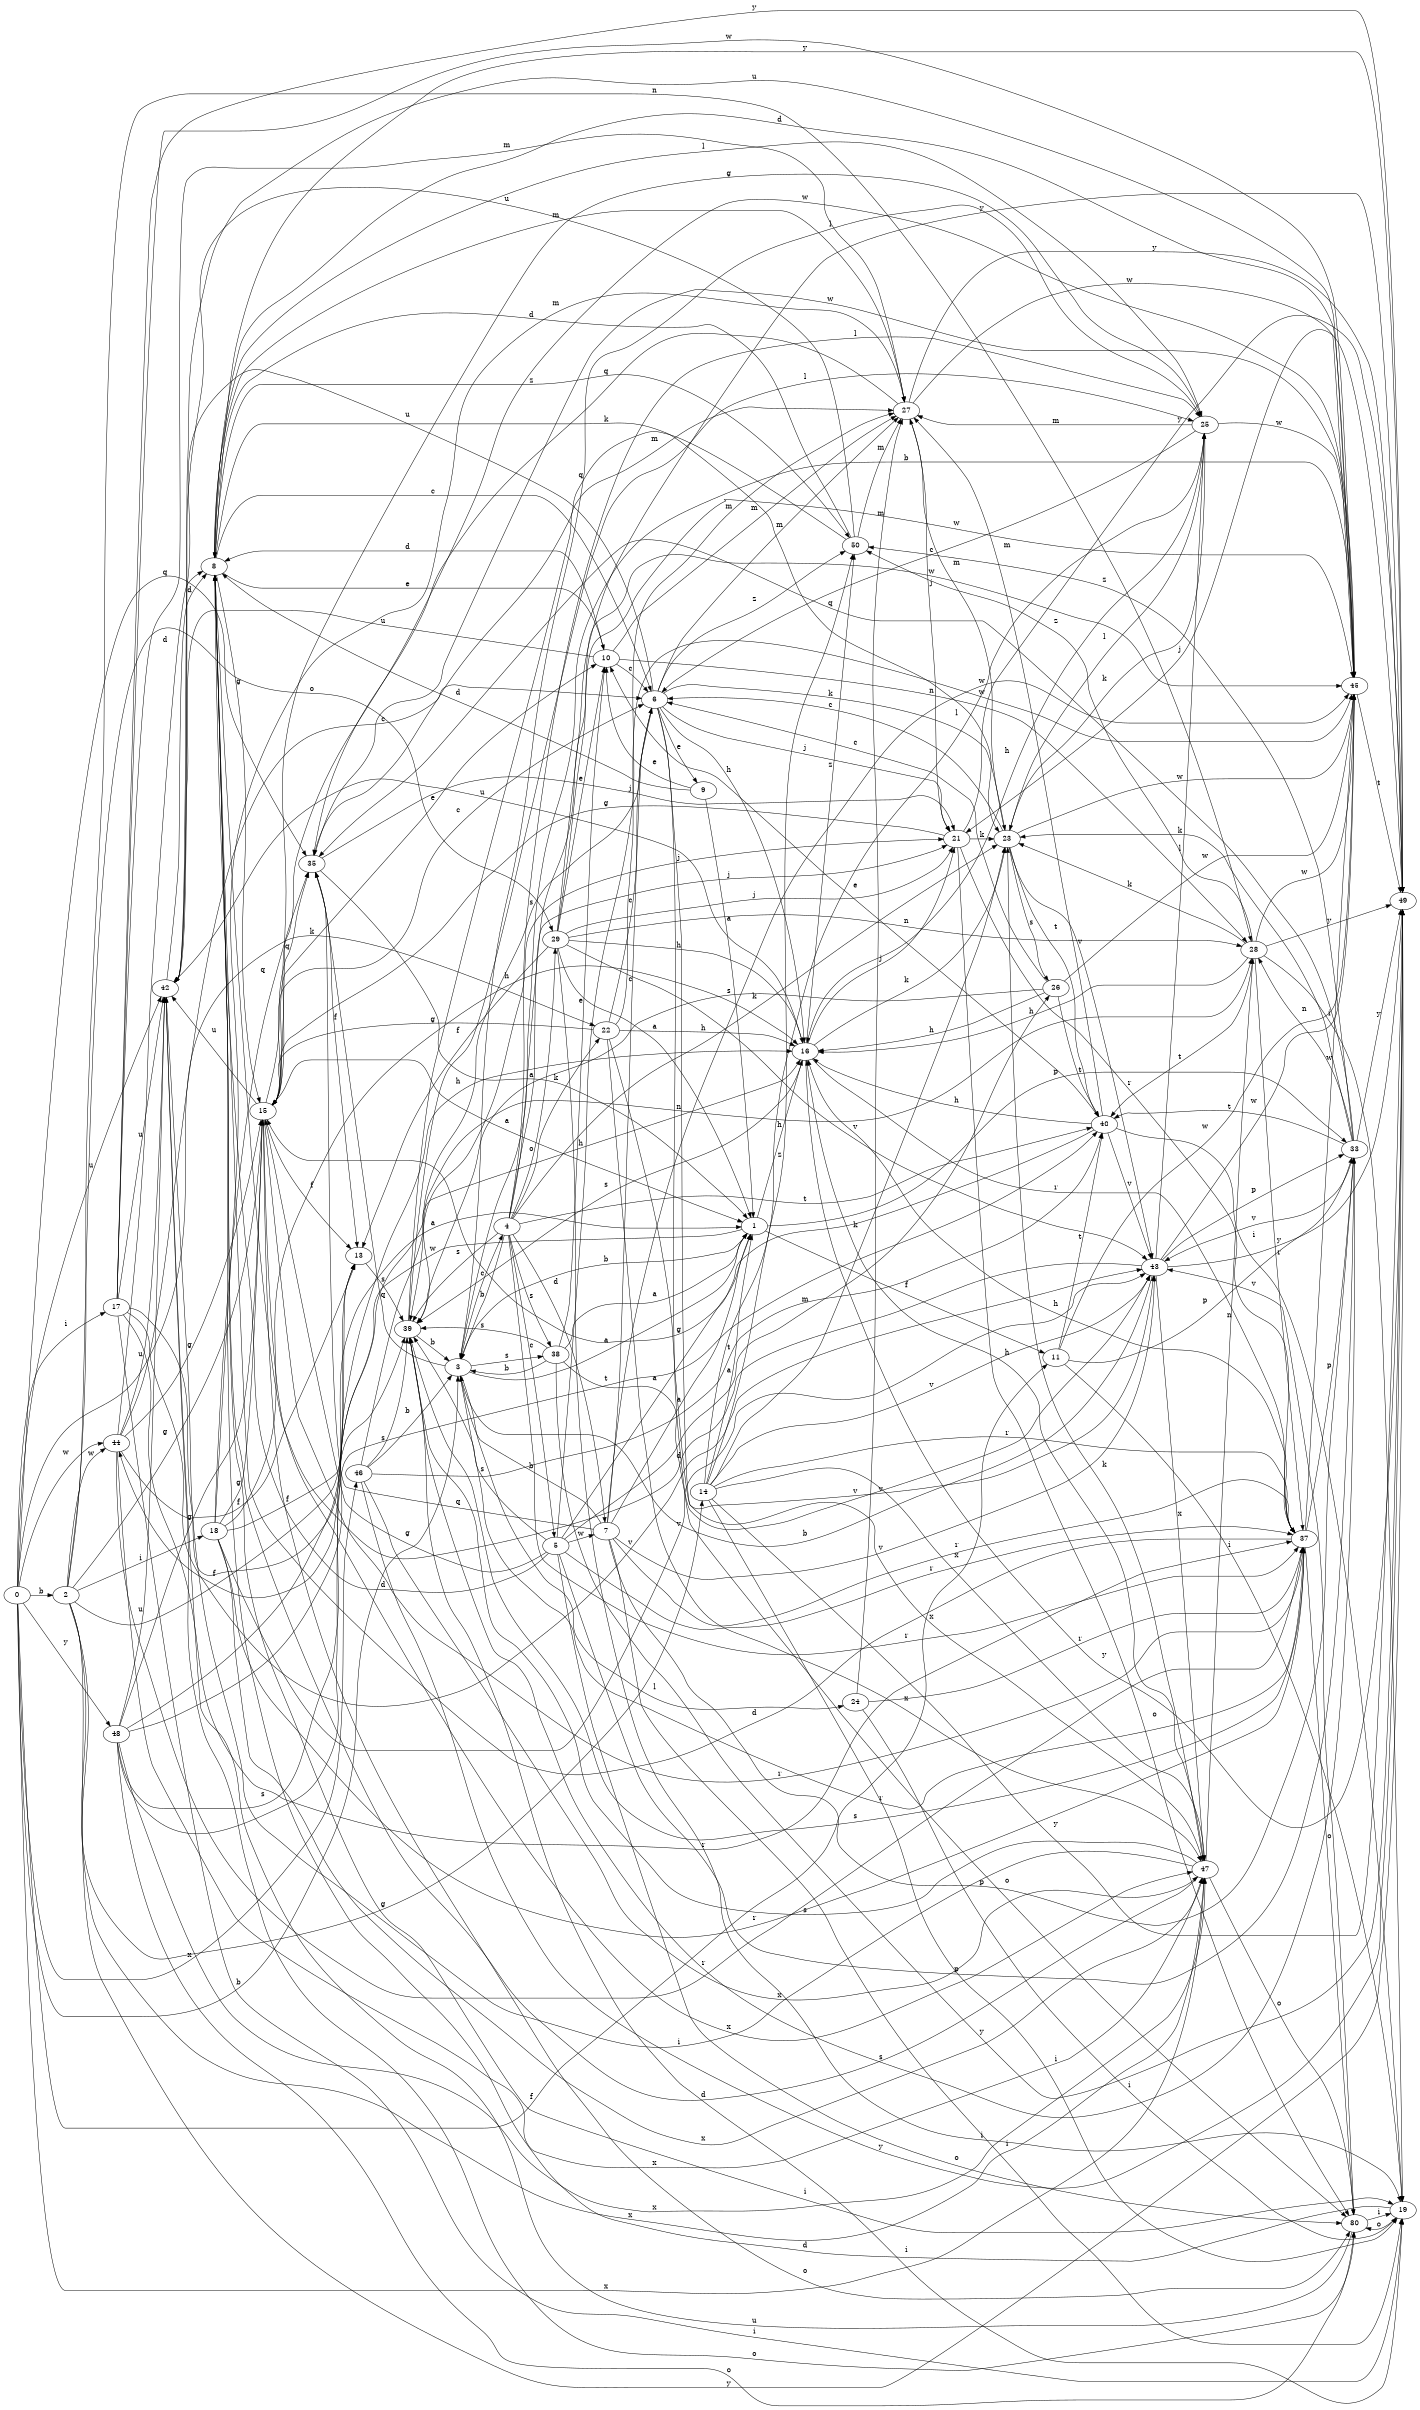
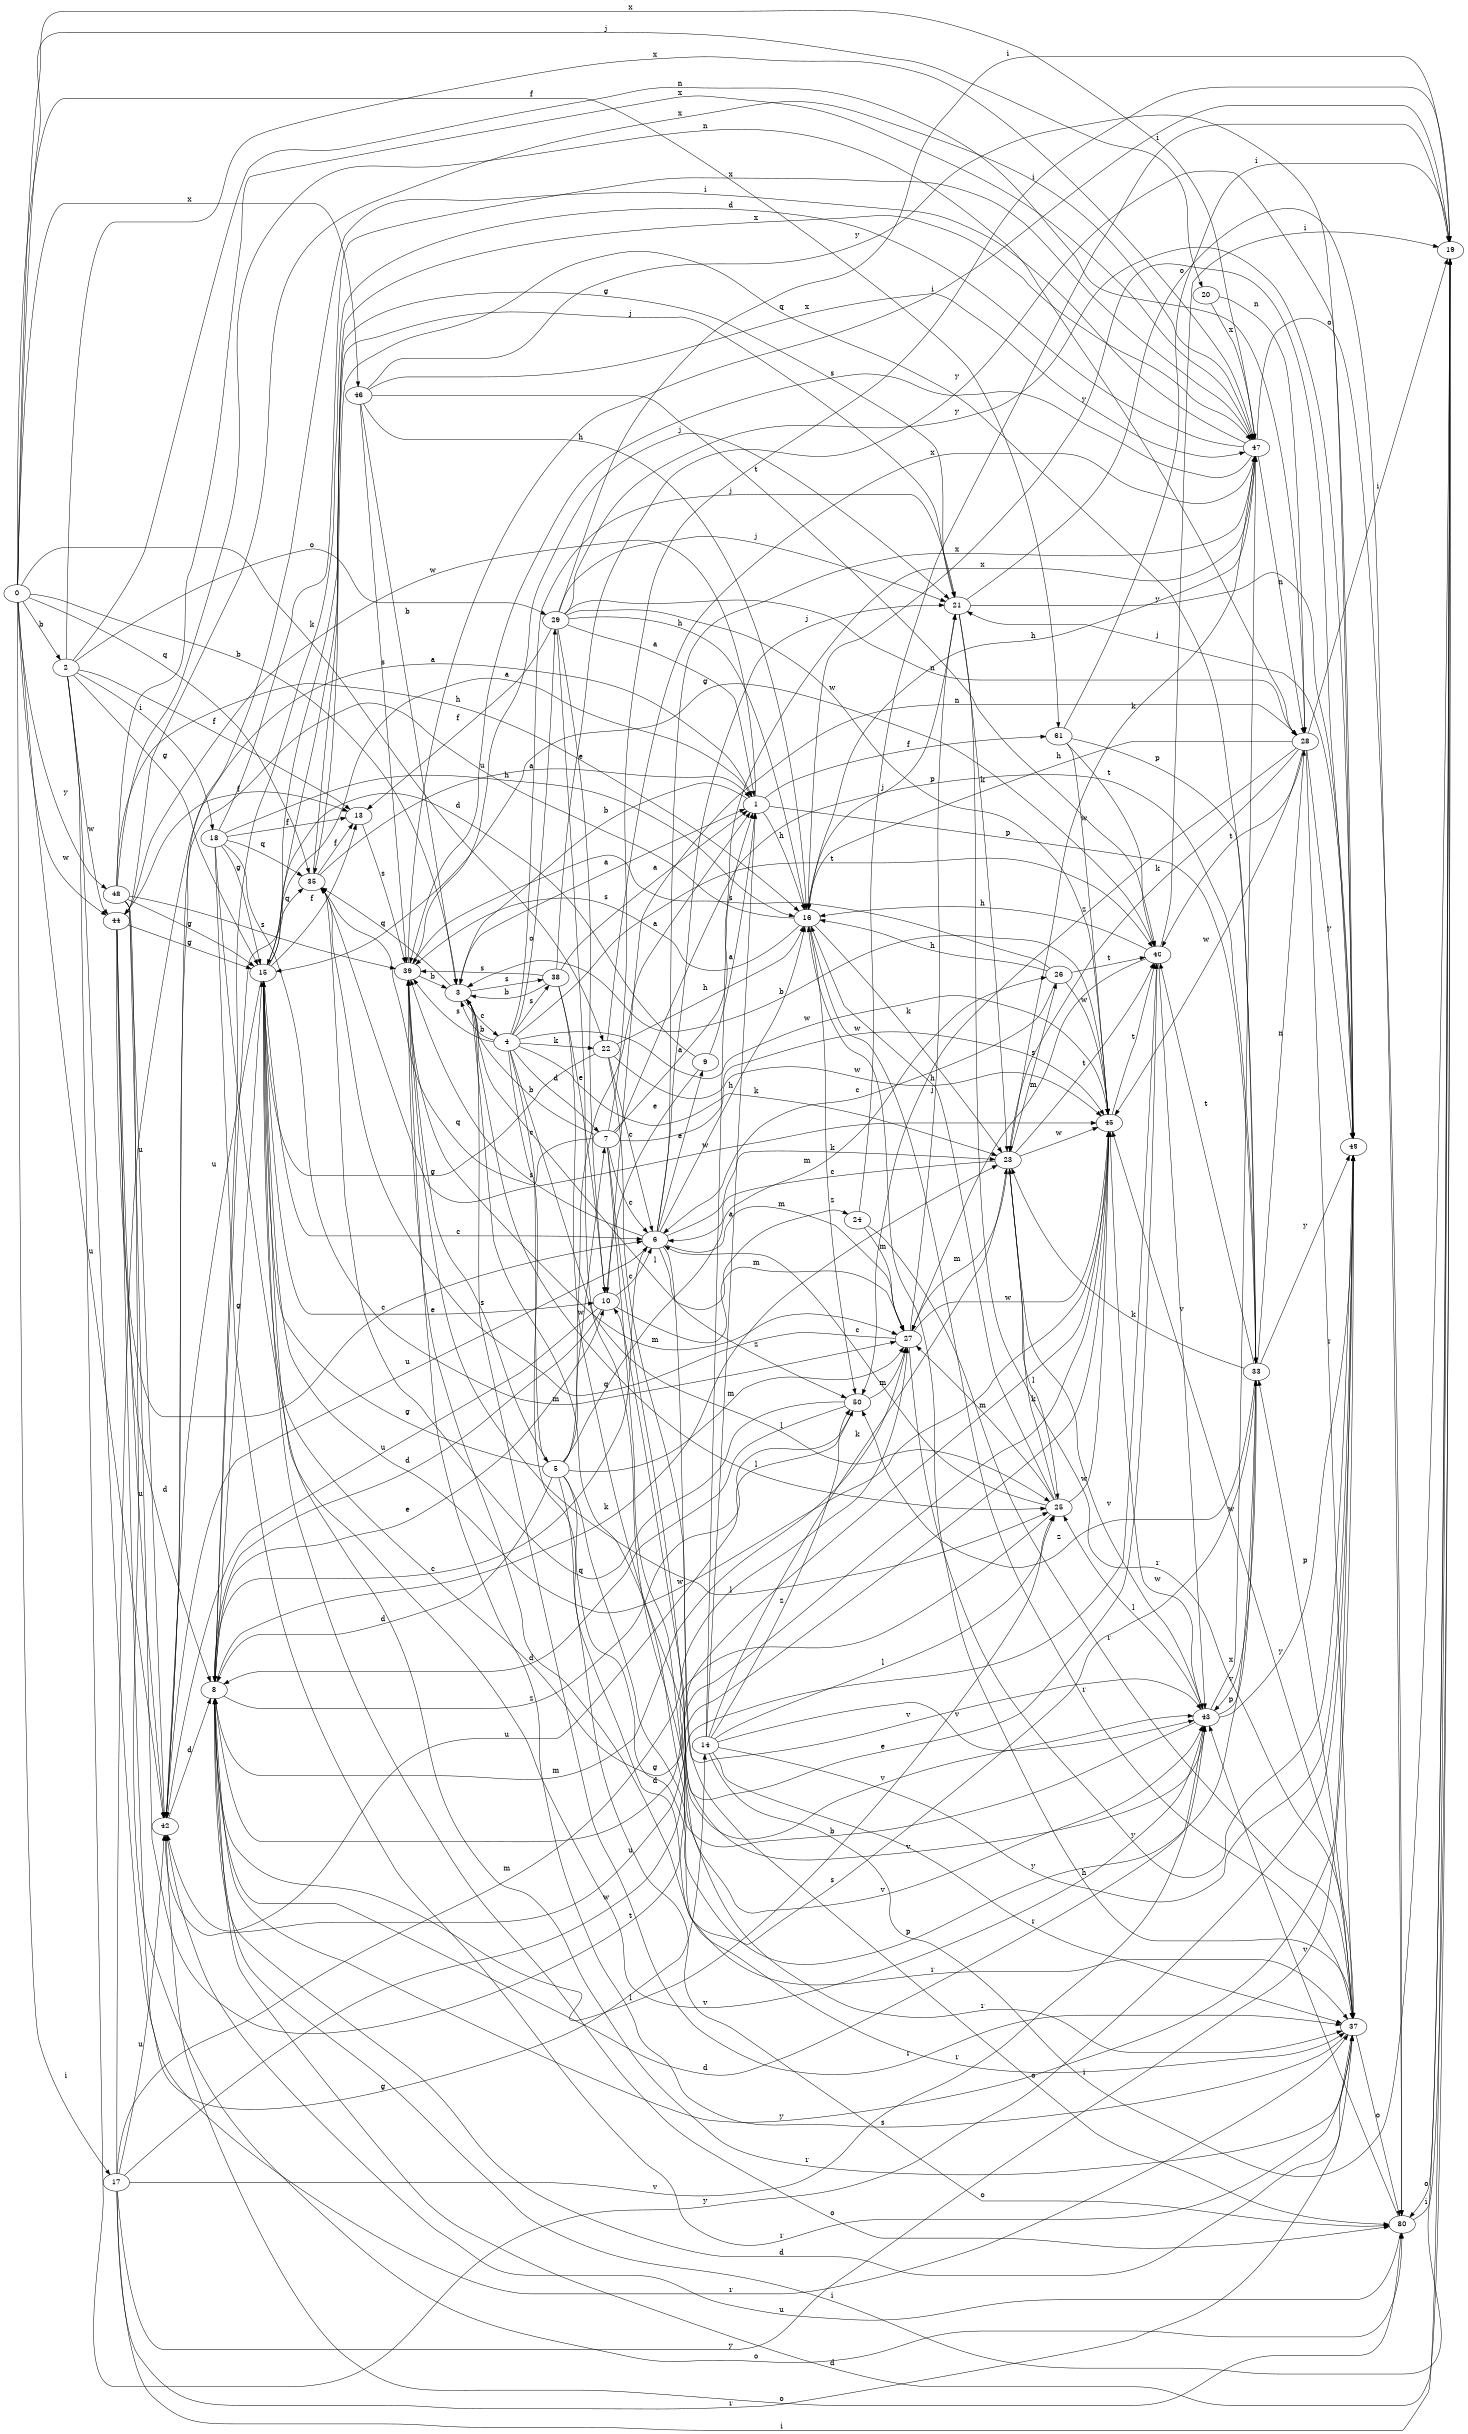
node "20": added
edge "45" -> "49": now "45" -> "40"
node "11": label "11" -> "61"
